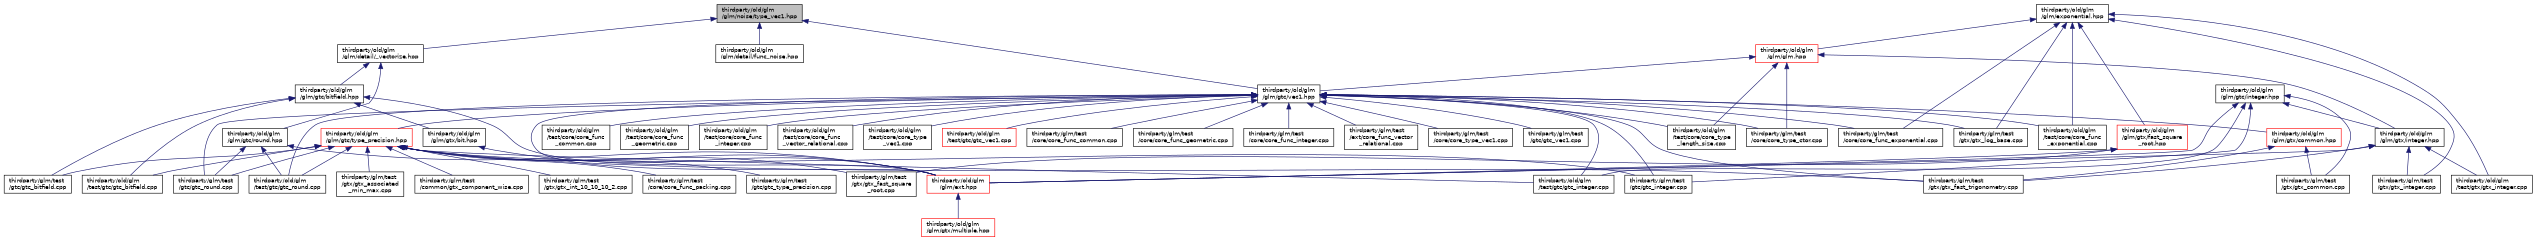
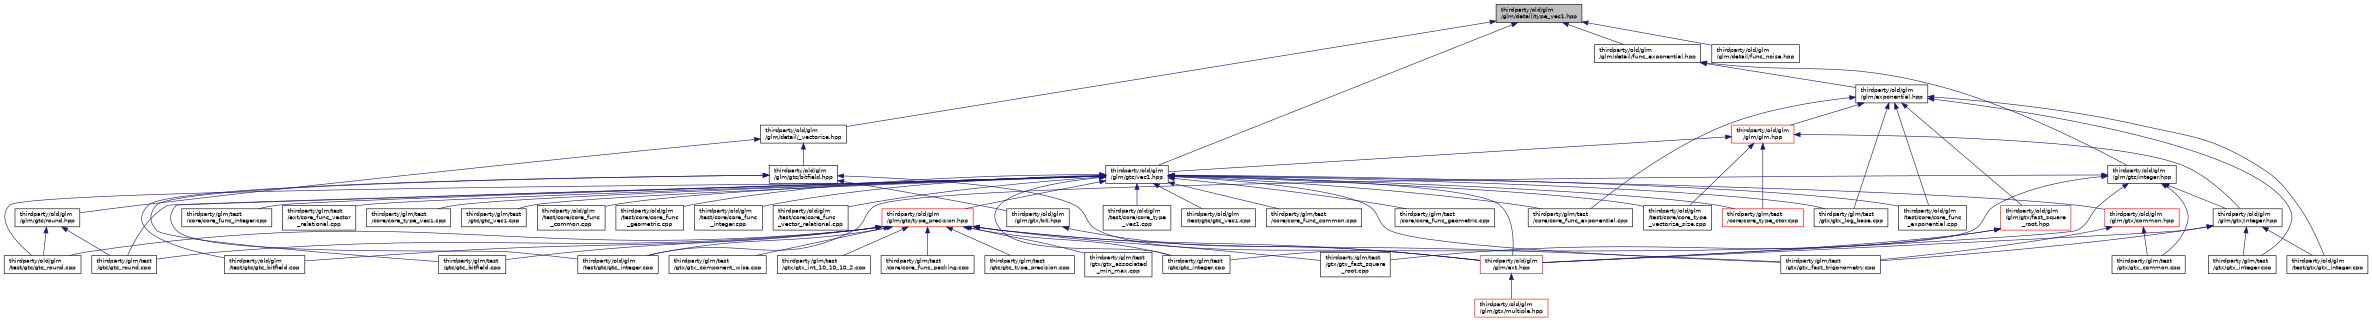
node "thirdparty/old/glm /glm/noise/type_vec1.hpp": label "thirdparty/old/glm /glm/noise/type_vec1.hpp" -> "thirdparty/old/glm /glm/detail/type_vec1.hpp"
node "thirdparty/old/glm /glm/detail/func_exponential.hpp": added
node "thirdparty/old/glm /test/gtc/gtc_vec1.cpp": color red -> black
node "thirdparty/old/glm /test/core/core_type _length_size.cpp": label "thirdparty/old/glm /test/core/core_type _length_size.cpp" -> "thirdparty/old/glm /test/core/core_type _vectorize_size.cpp"
node "thirdparty/glm/test /core/core_type_ctor.cpp": color black -> red
edge "thirdparty/old/glm /glm/ext.hpp" -> "thirdparty/old/glm /glm/gtc/round.hpp": removed
node "thirdparty/glm/test /common/gtx_component_wise.cpp": label "thirdparty/glm/test /common/gtx_component_wise.cpp" -> "thirdparty/glm/test /gtx/gtx_component_wise.cpp"
